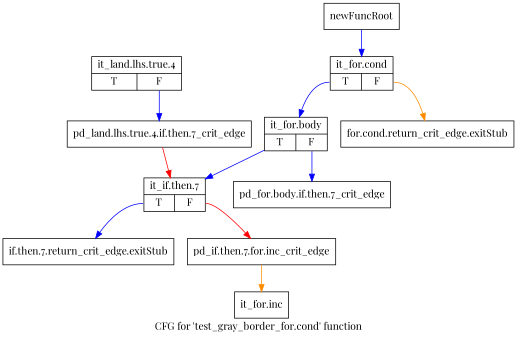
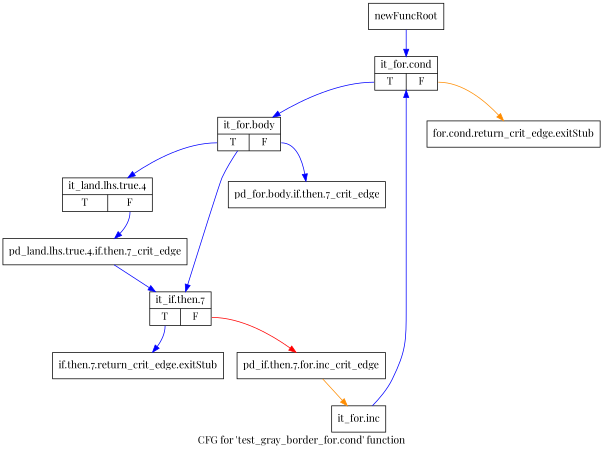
edge "it_for.body" -> "it_land.lhs.true.4": added
edge "pd_land.lhs.true.4.if.then.7_crit_edge" -> "it_if.then.7": color red -> blue
edge "it_for.inc" -> "it_for.cond": added
